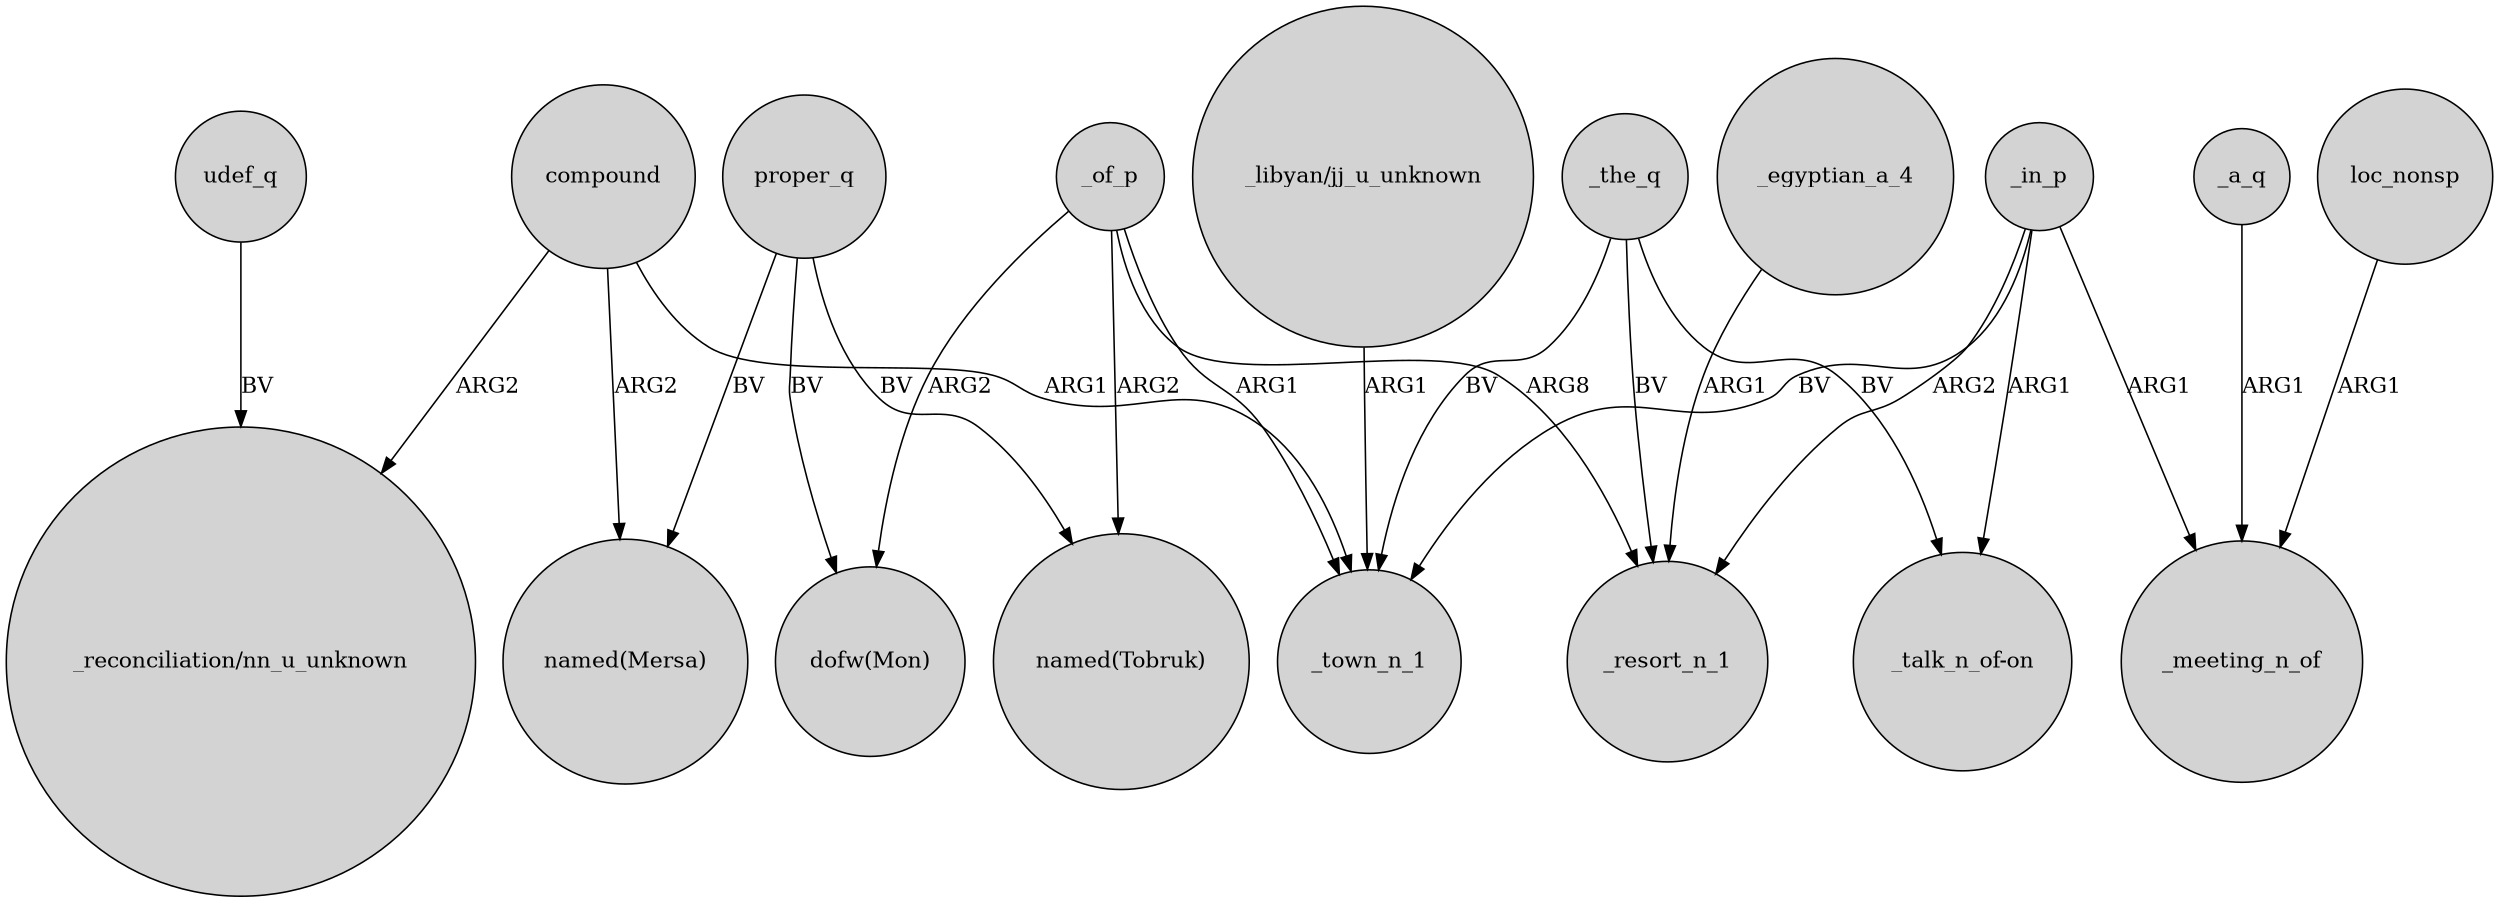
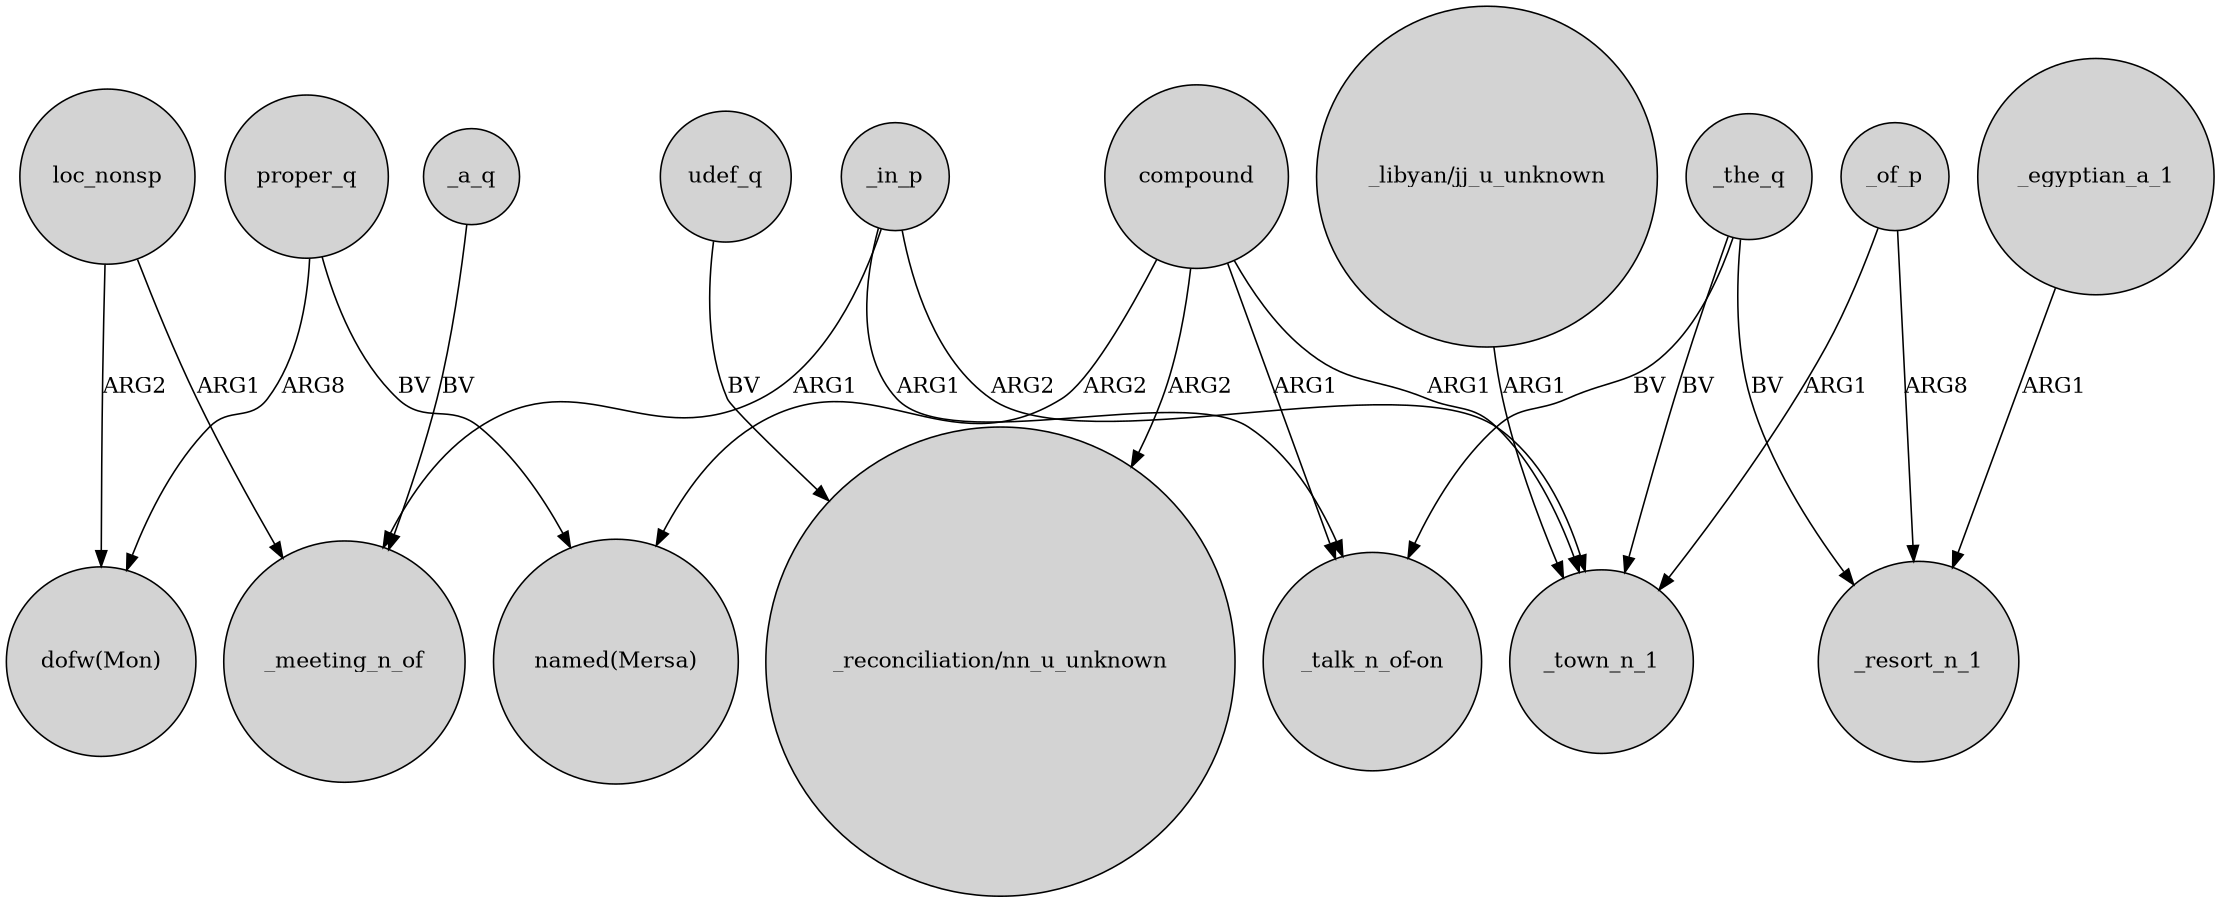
node "_egyptian_a_4": label "_egyptian_a_4" -> "_egyptian_a_1"
edge "_of_p" -> "dofw(Mon)": now "loc_nonsp" -> "dofw(Mon)"
edge "proper_q" -> "dofw(Mon)": label "BV" -> "ARG8"
edge "_in_p" -> "_town_n_1": label "BV" -> "ARG2"
edge "_a_q" -> "_meeting_n_of": label "ARG1" -> "BV"
edge "compound" -> "_talk_n_of-on": added, label "ARG1"
edge "_in_p" -> "_resort_n_1": removed, label "ARG2"
node "named(Tobruk)": removed
